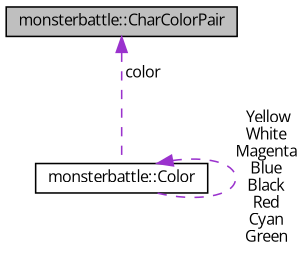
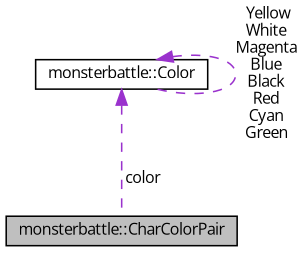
edge "monsterbattle::Color" -> "monsterbattle::CharColorPair": reversed
